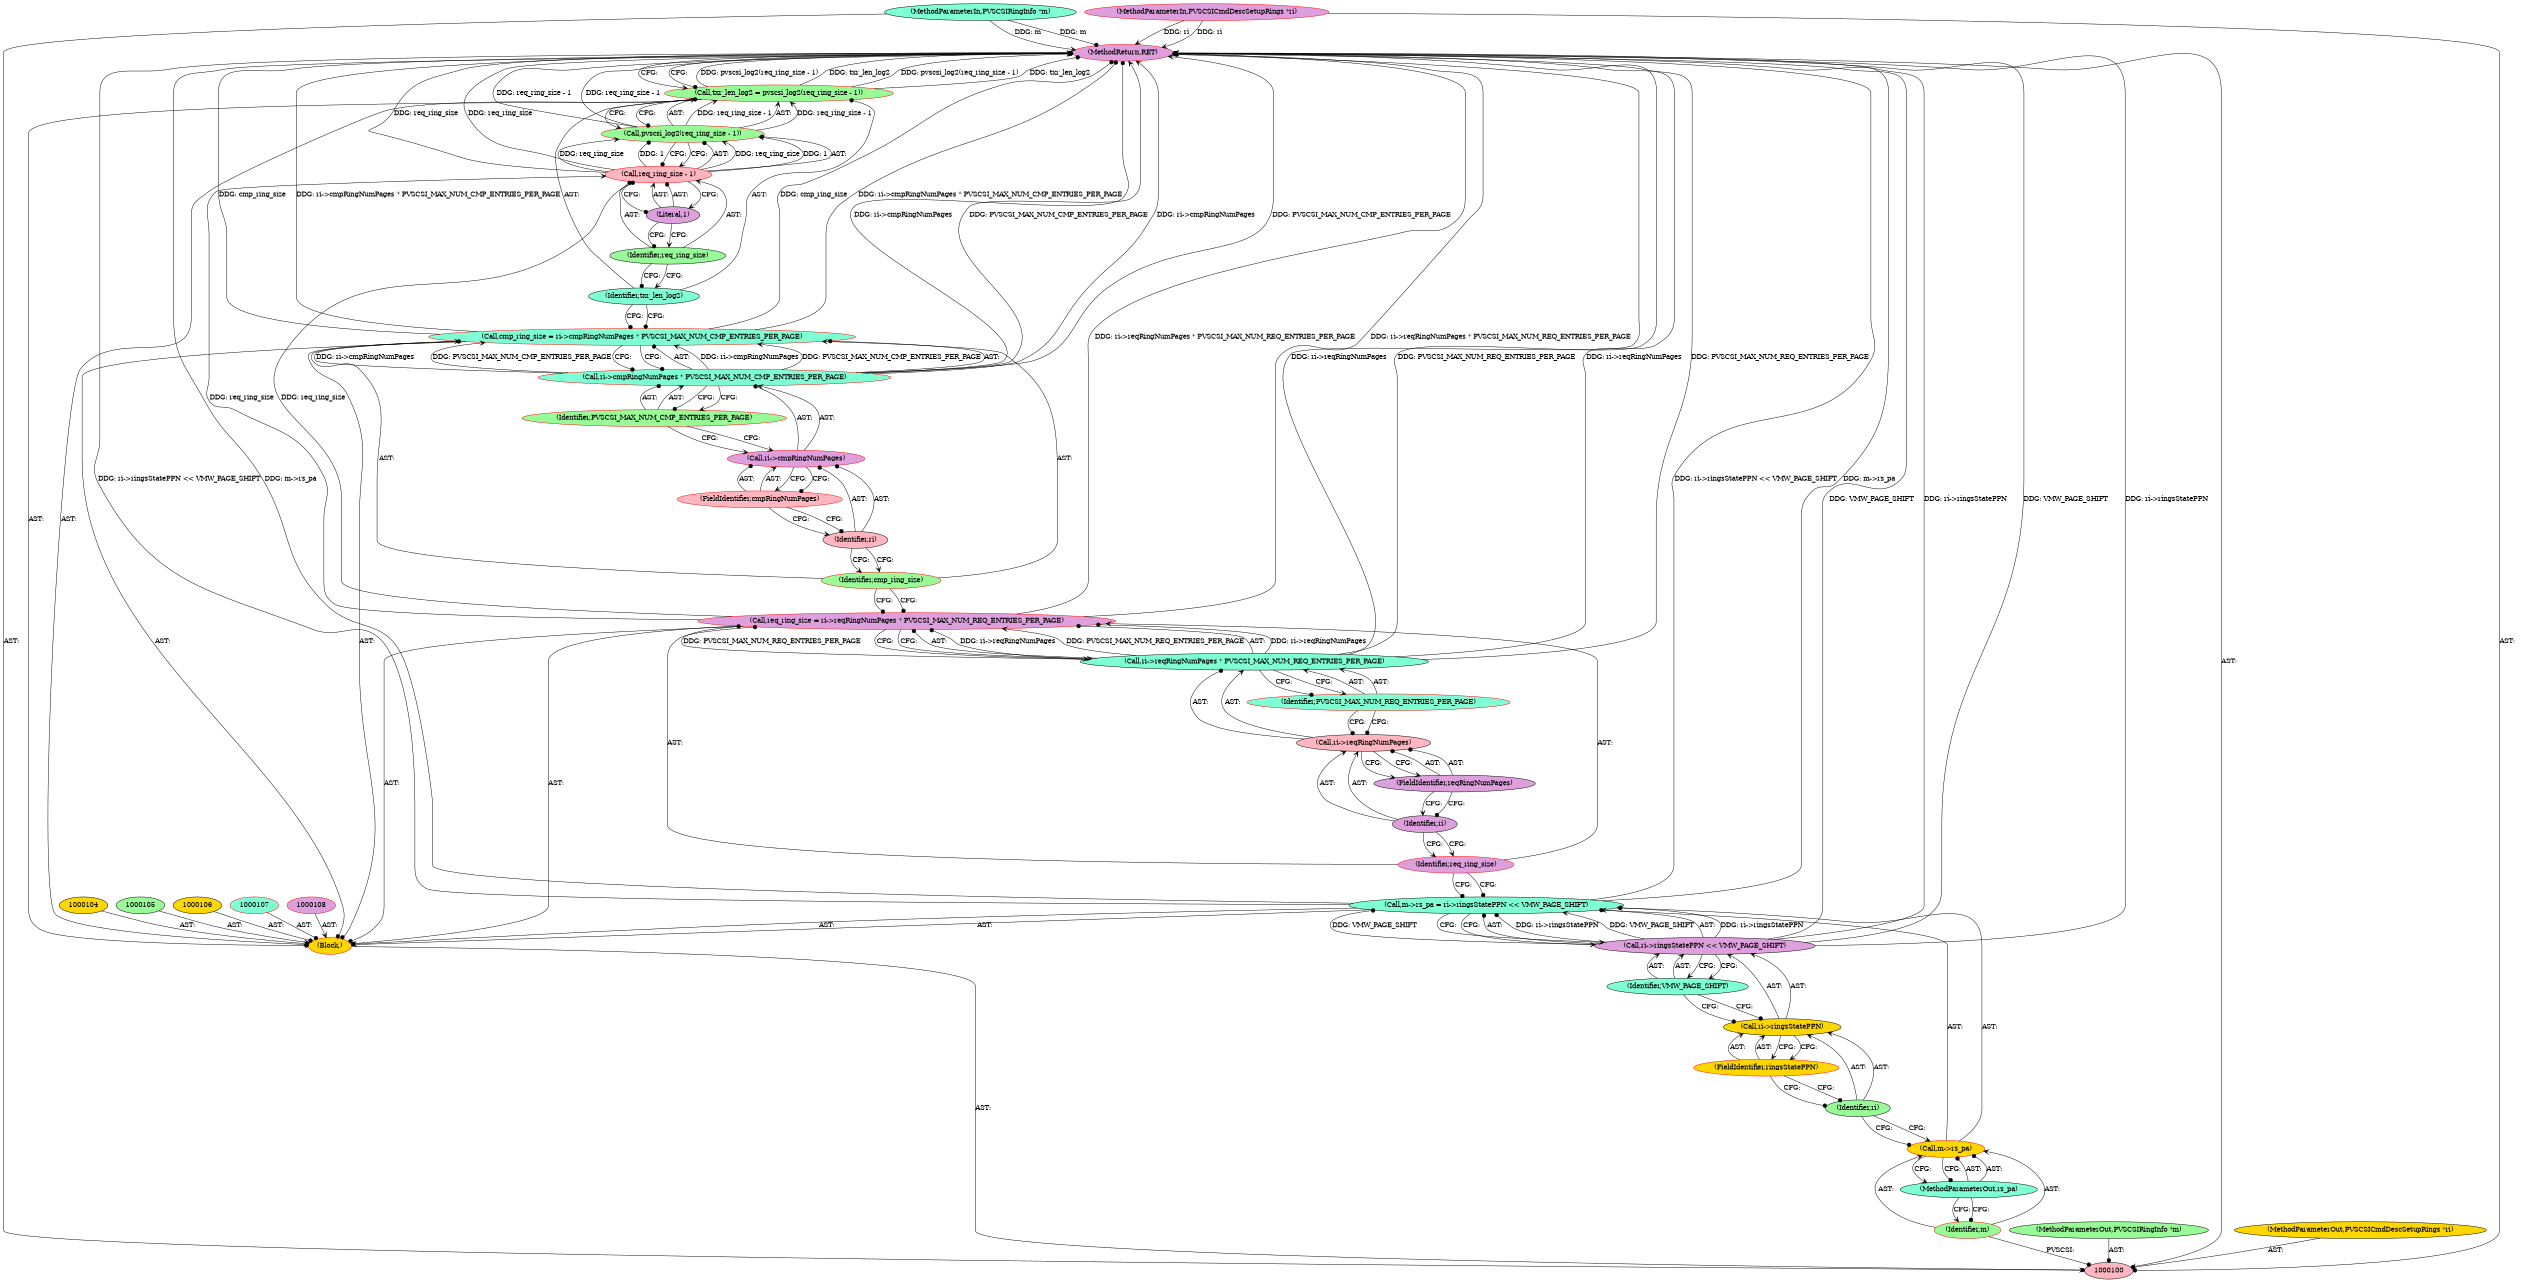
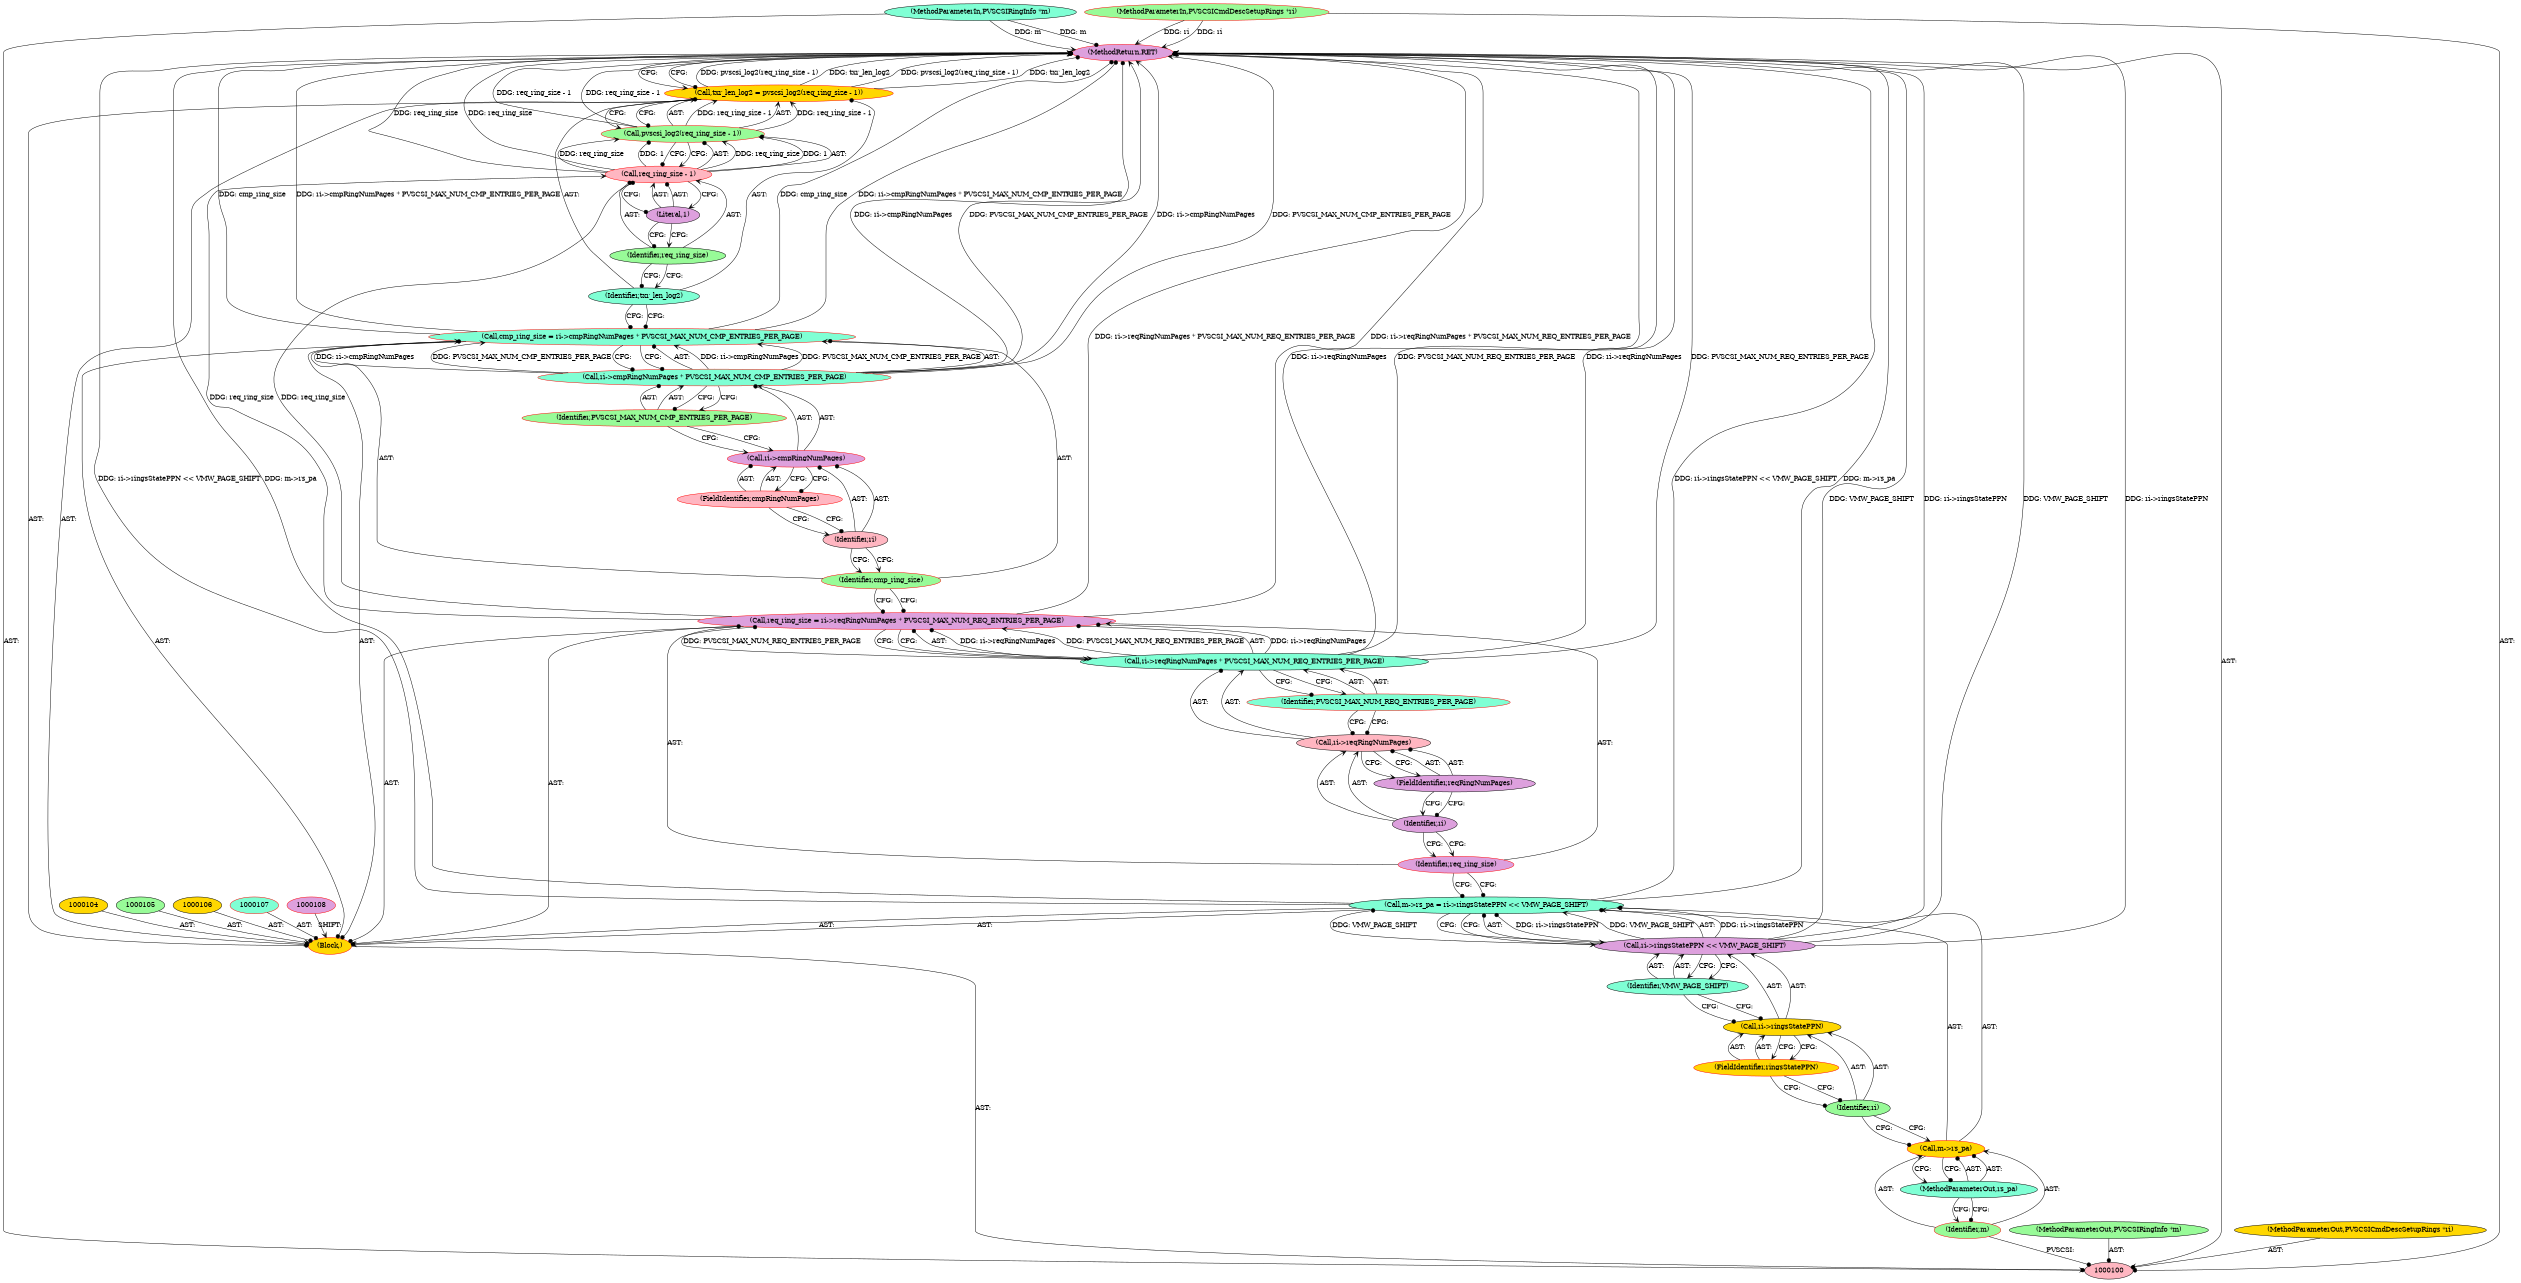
node "(MethodParameterIn,PVSCSICmdDescSetupRings *ri)": fillcolor plum -> palegreen
node "(Call,txr_len_log2 = pvscsi_log2(req_ring_size - 1))": fillcolor palegreen -> gold
edge "1000108" -> "(Block,)": label "AST: " -> "SHIFT: "
